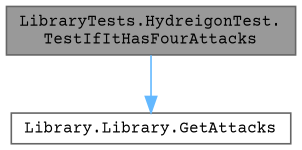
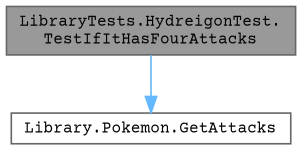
node "Library.Library.GetAttacks": label "Library.Library.GetAttacks" -> "Library.Pokemon.GetAttacks"
